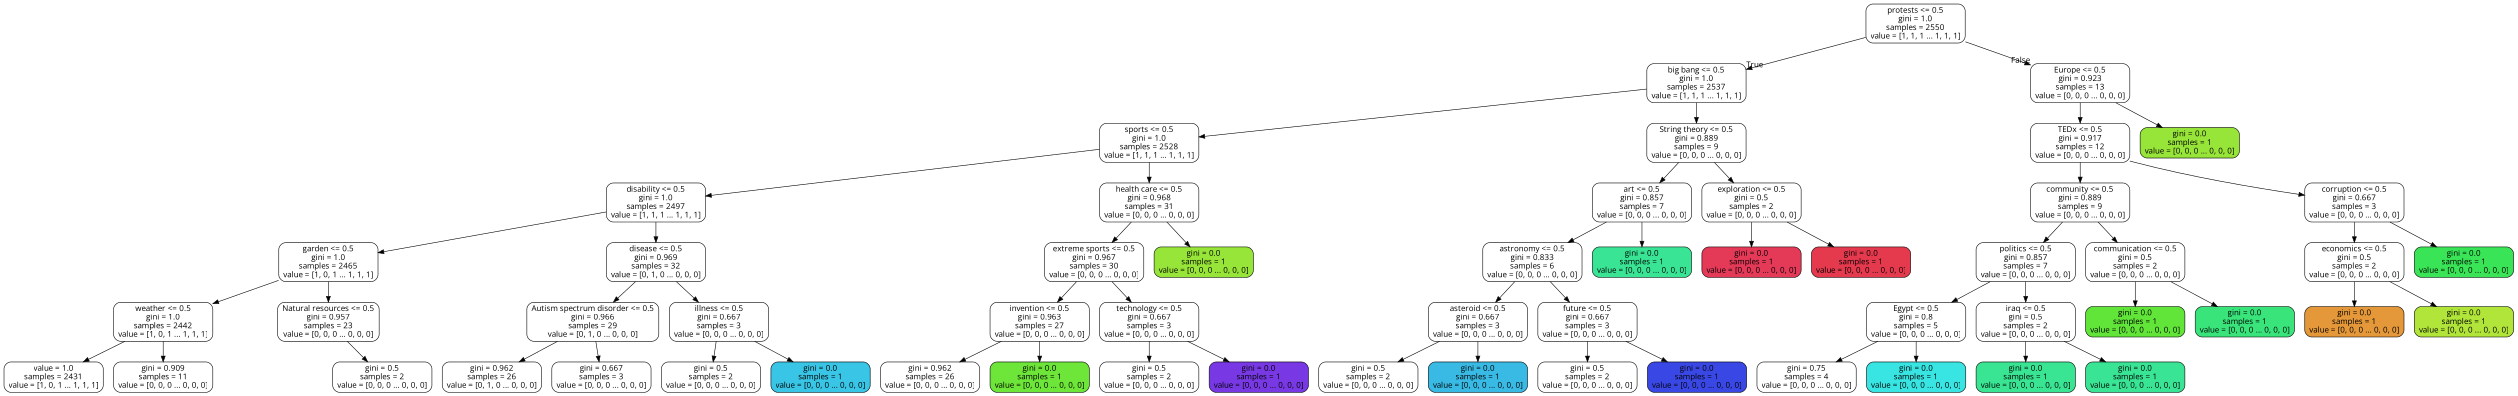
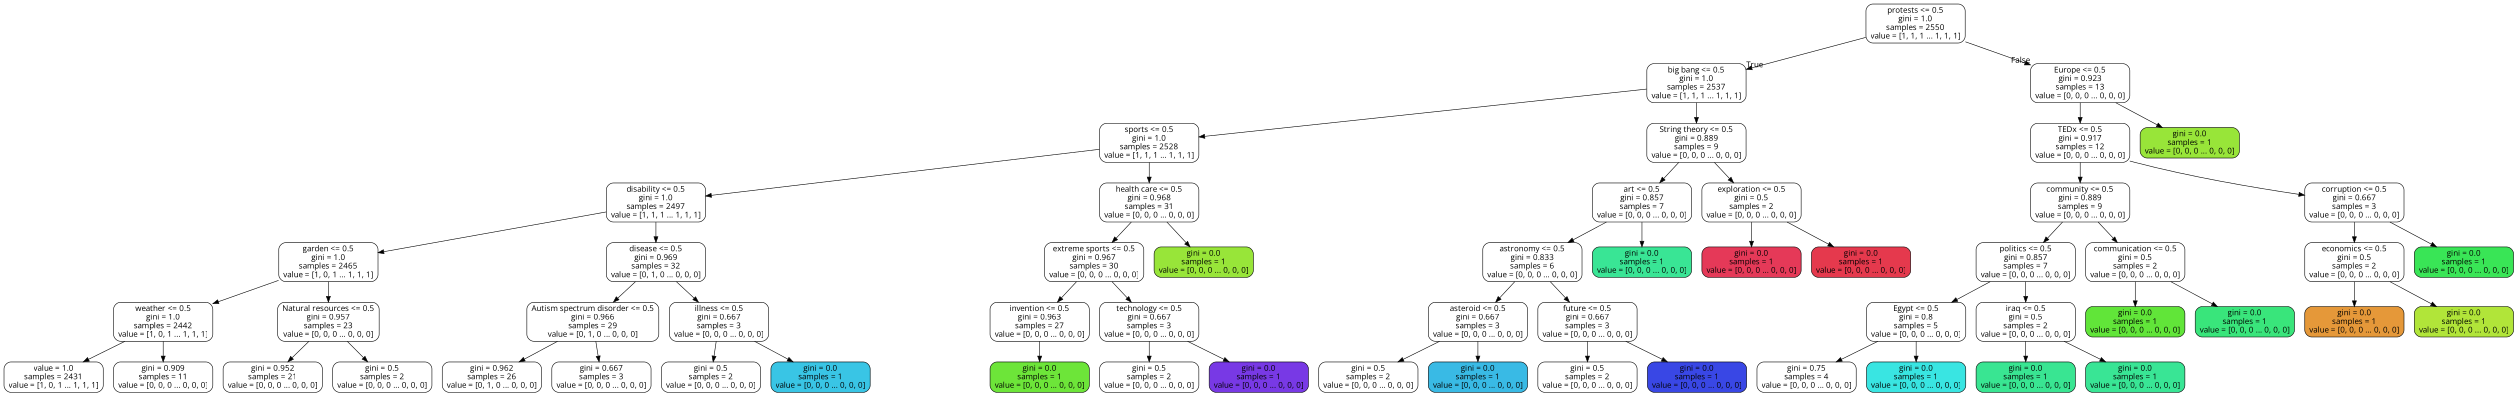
node "gini = 0.952 samples = 21 value = [0, 0, 0 ... 0, 0, 0]": added
node "gini = 0.962 samples = 26 value = [0, 0, 0 ... 0, 0, 0]": removed
